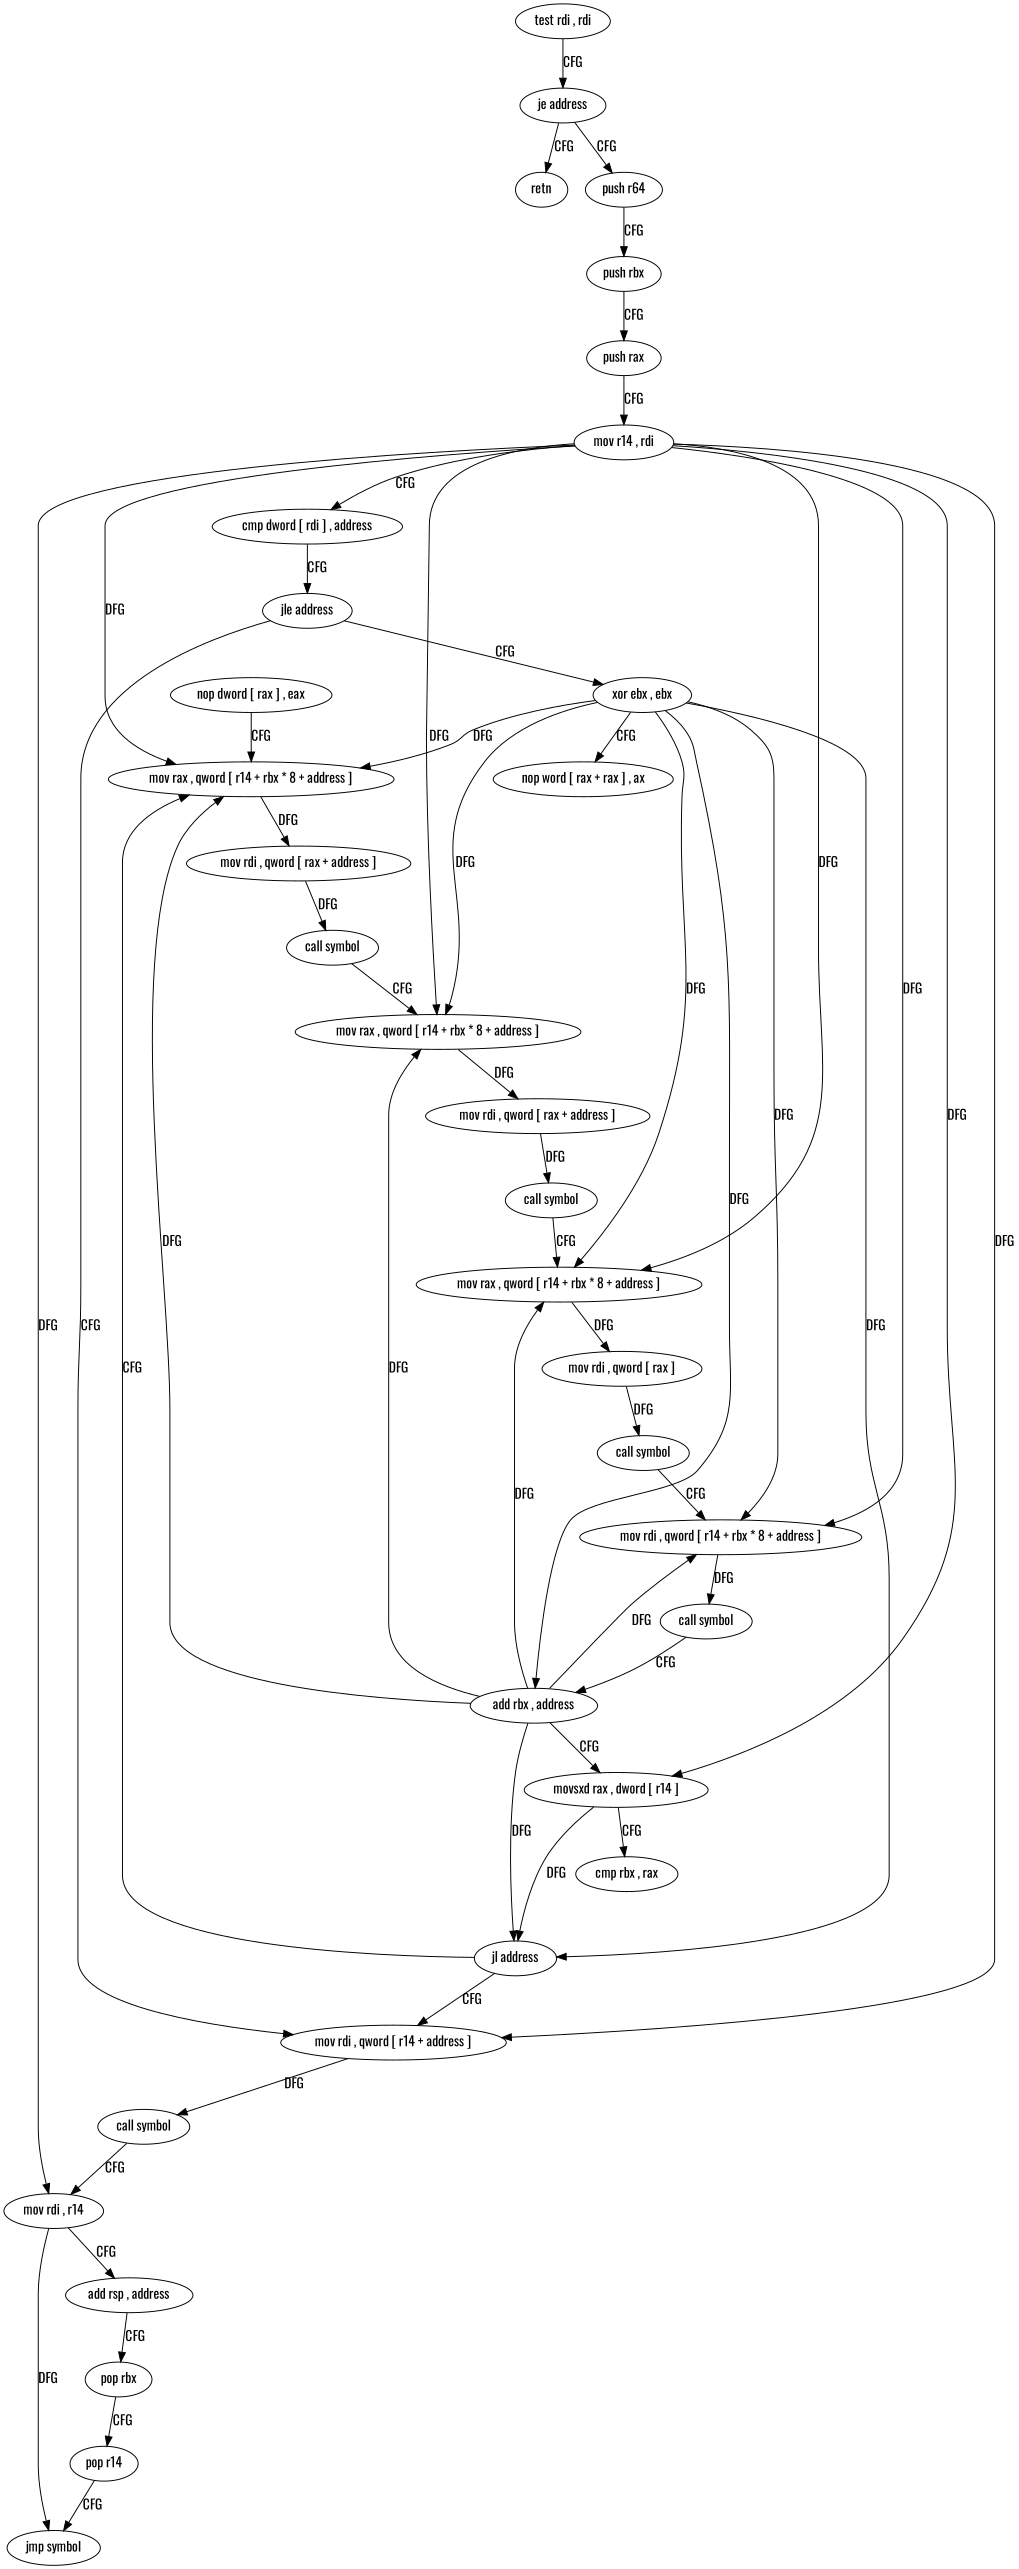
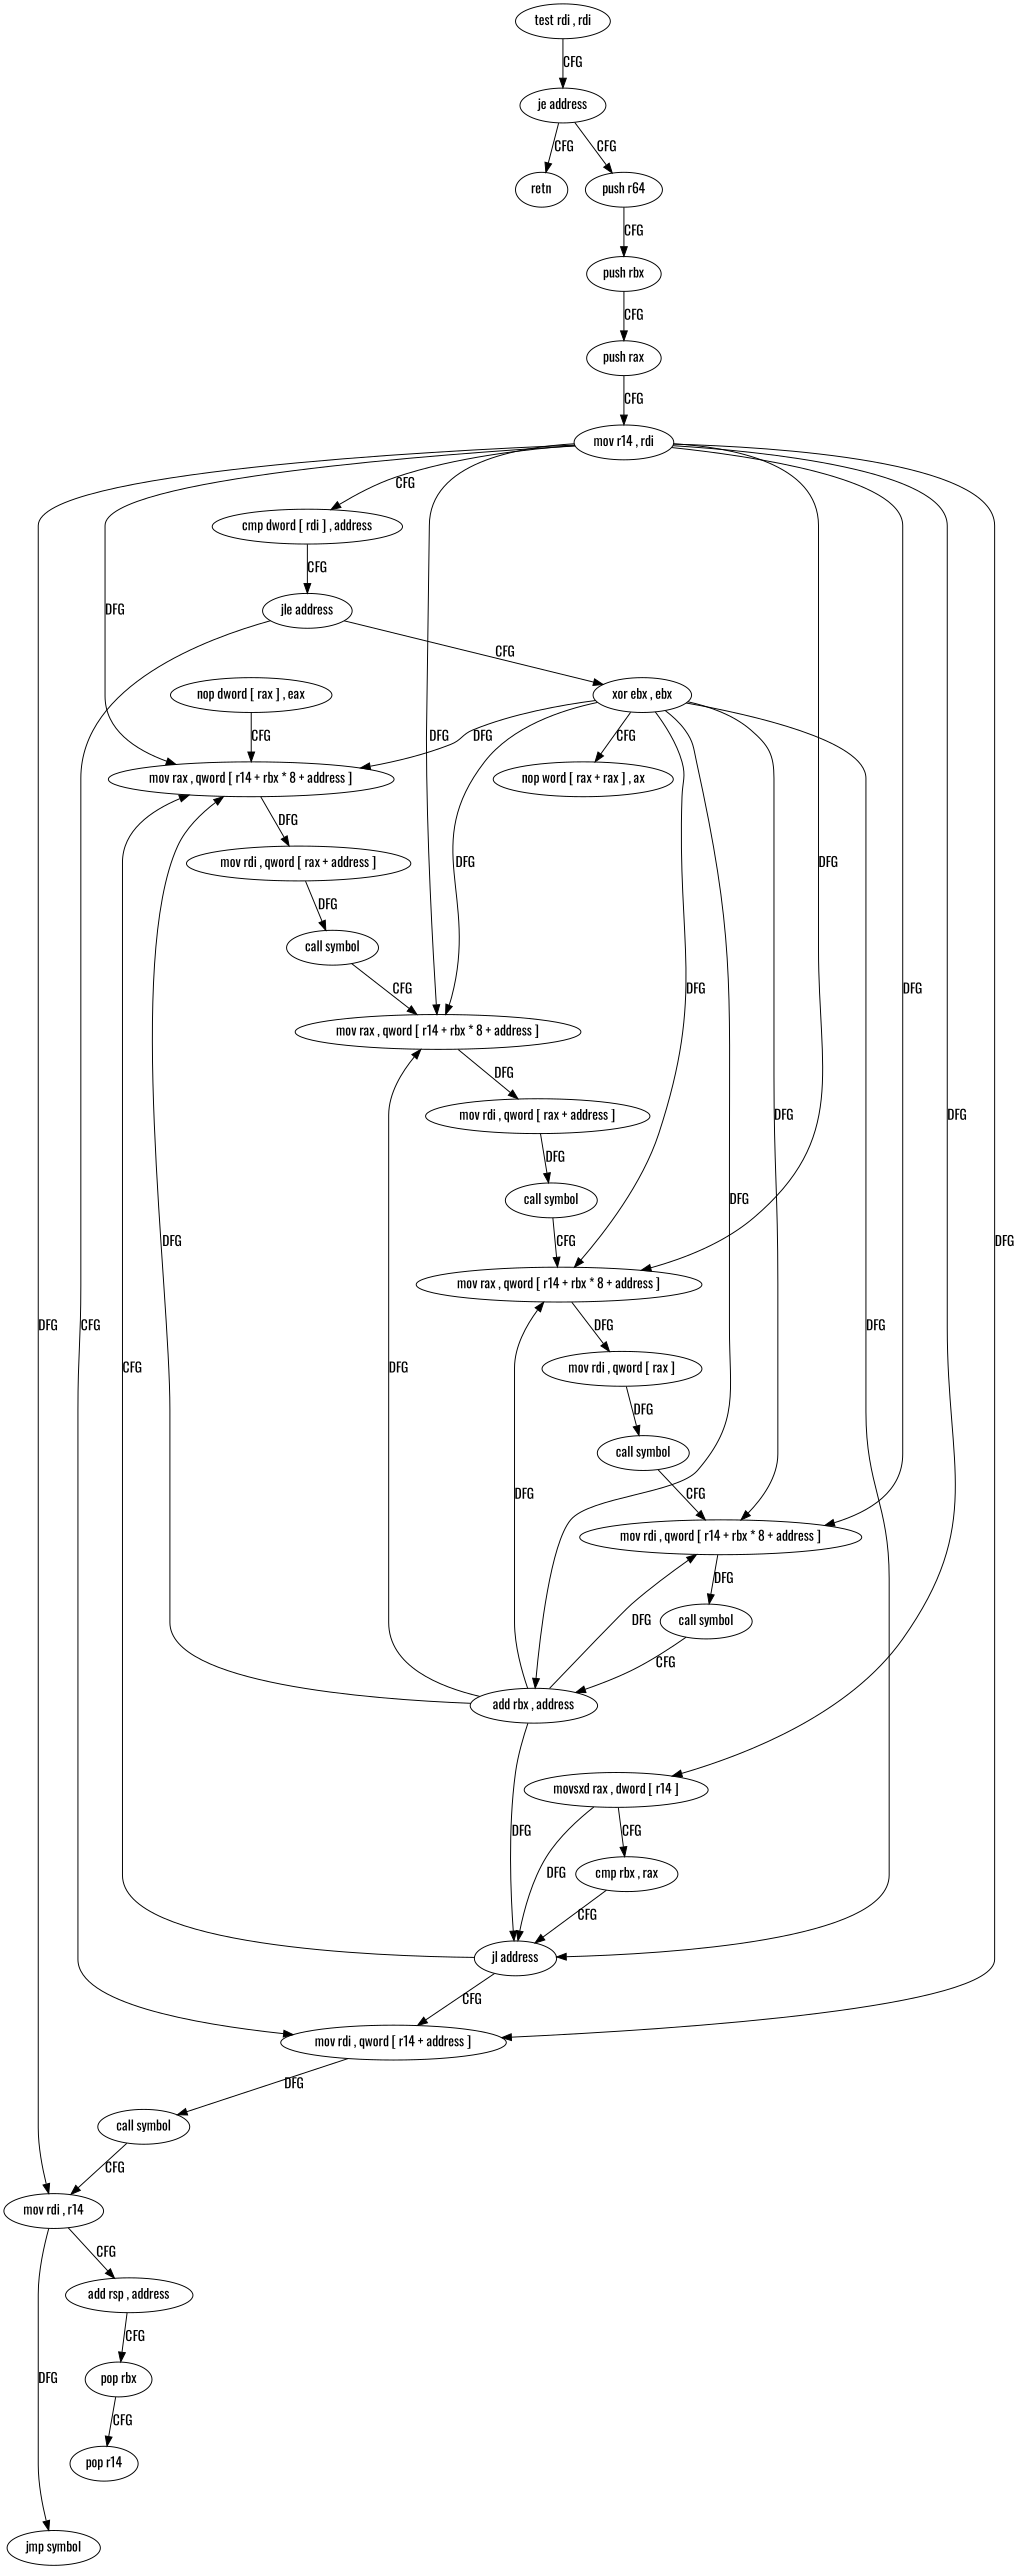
edge "add rbx , address" -> "movsxd rax , dword [ r14 ]": removed, label "CFG"
edge "cmp rbx , rax" -> "jl address": added, label "CFG"
edge "pop r14" -> "jmp symbol": removed, label "CFG"
